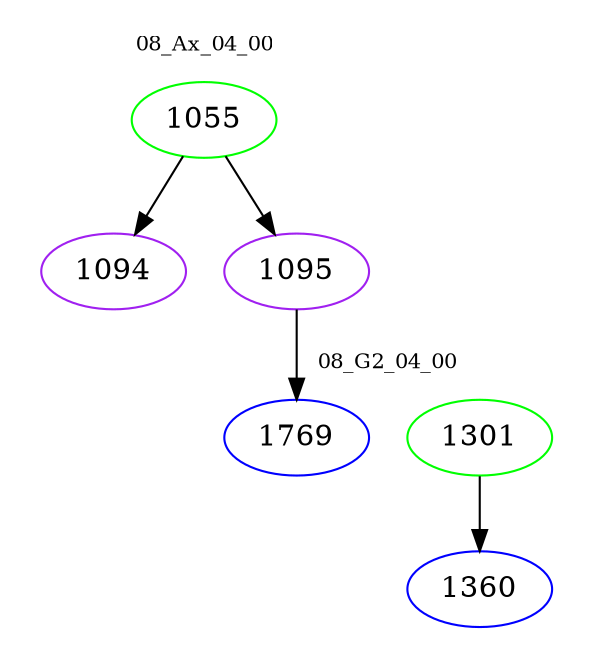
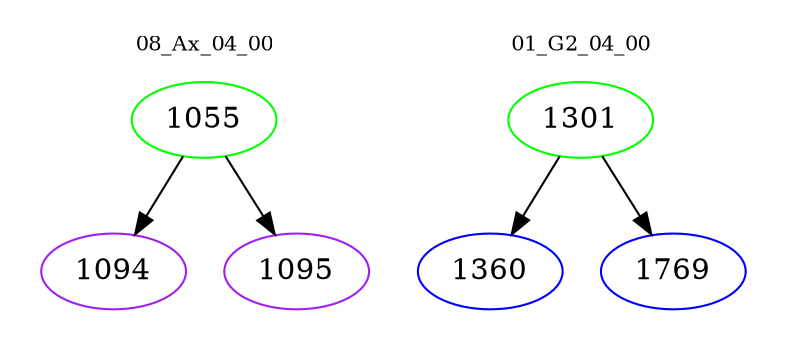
edge "1095" -> "1769": now "1301" -> "1769"
cluster "08_G2_04_00": label "08_G2_04_00" -> "01_G2_04_00"
